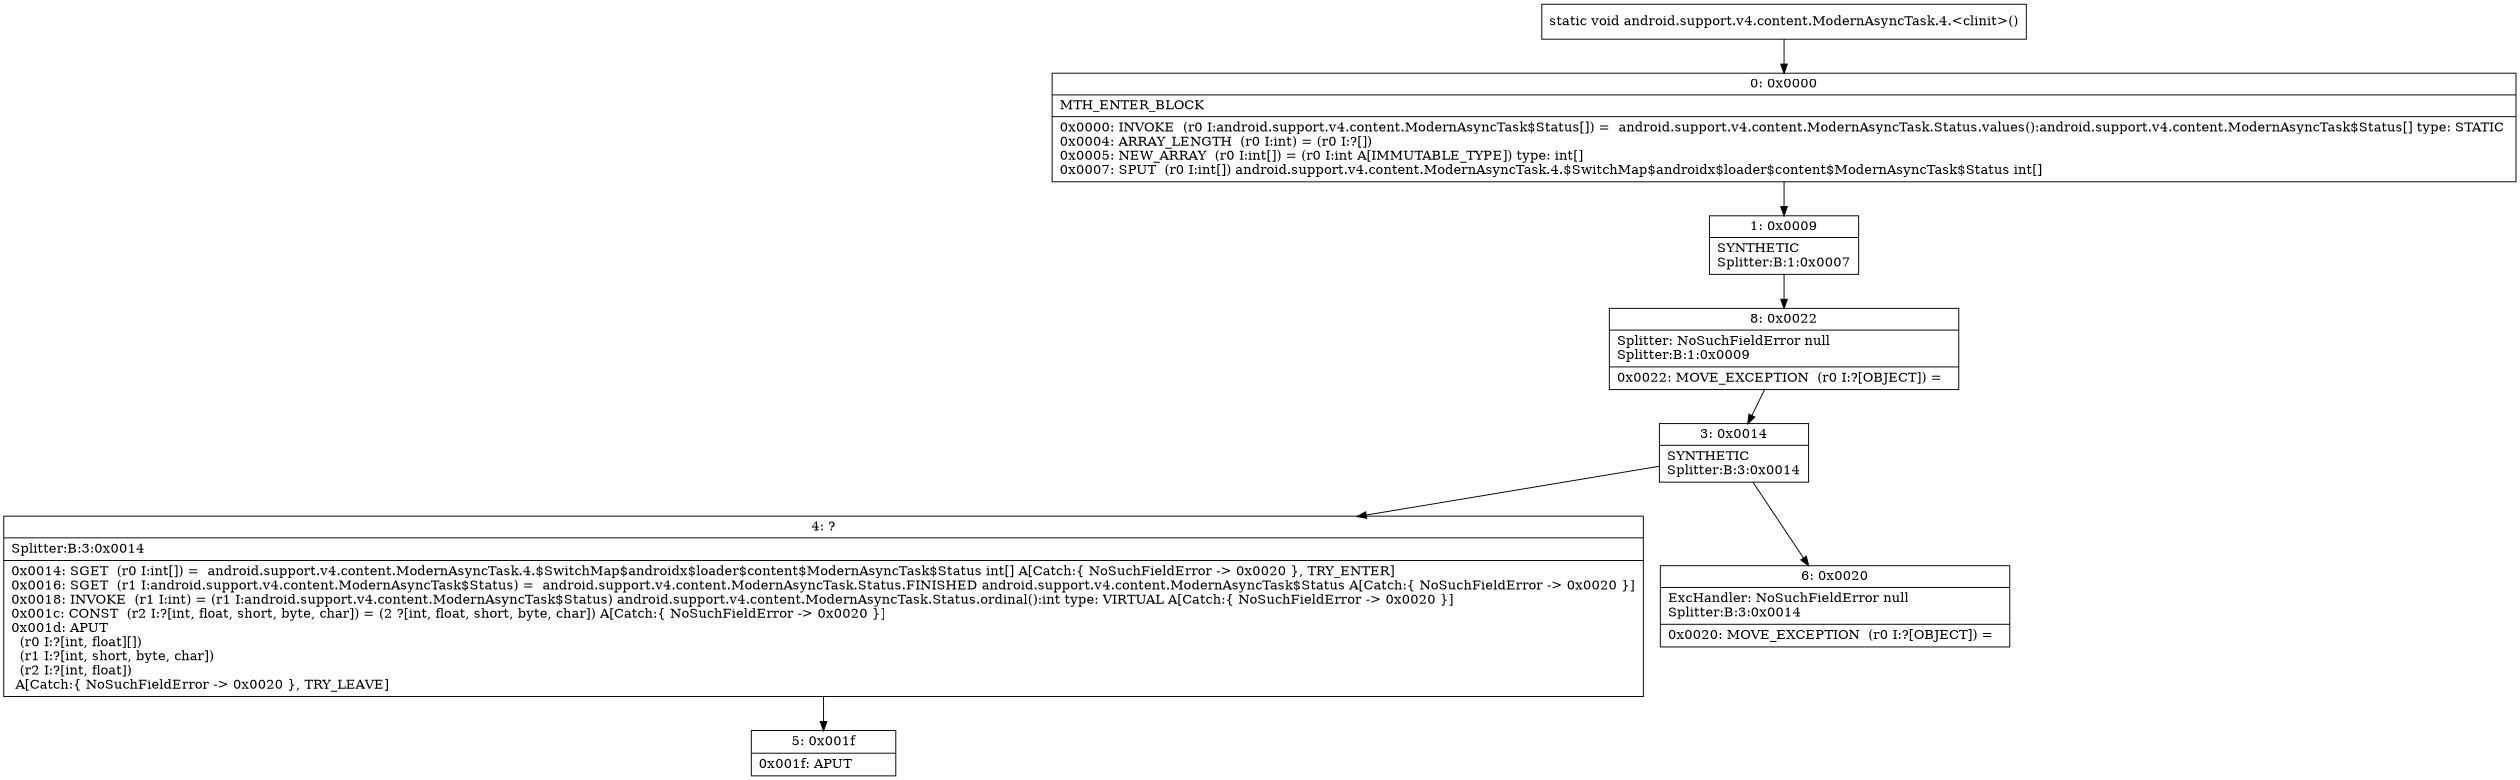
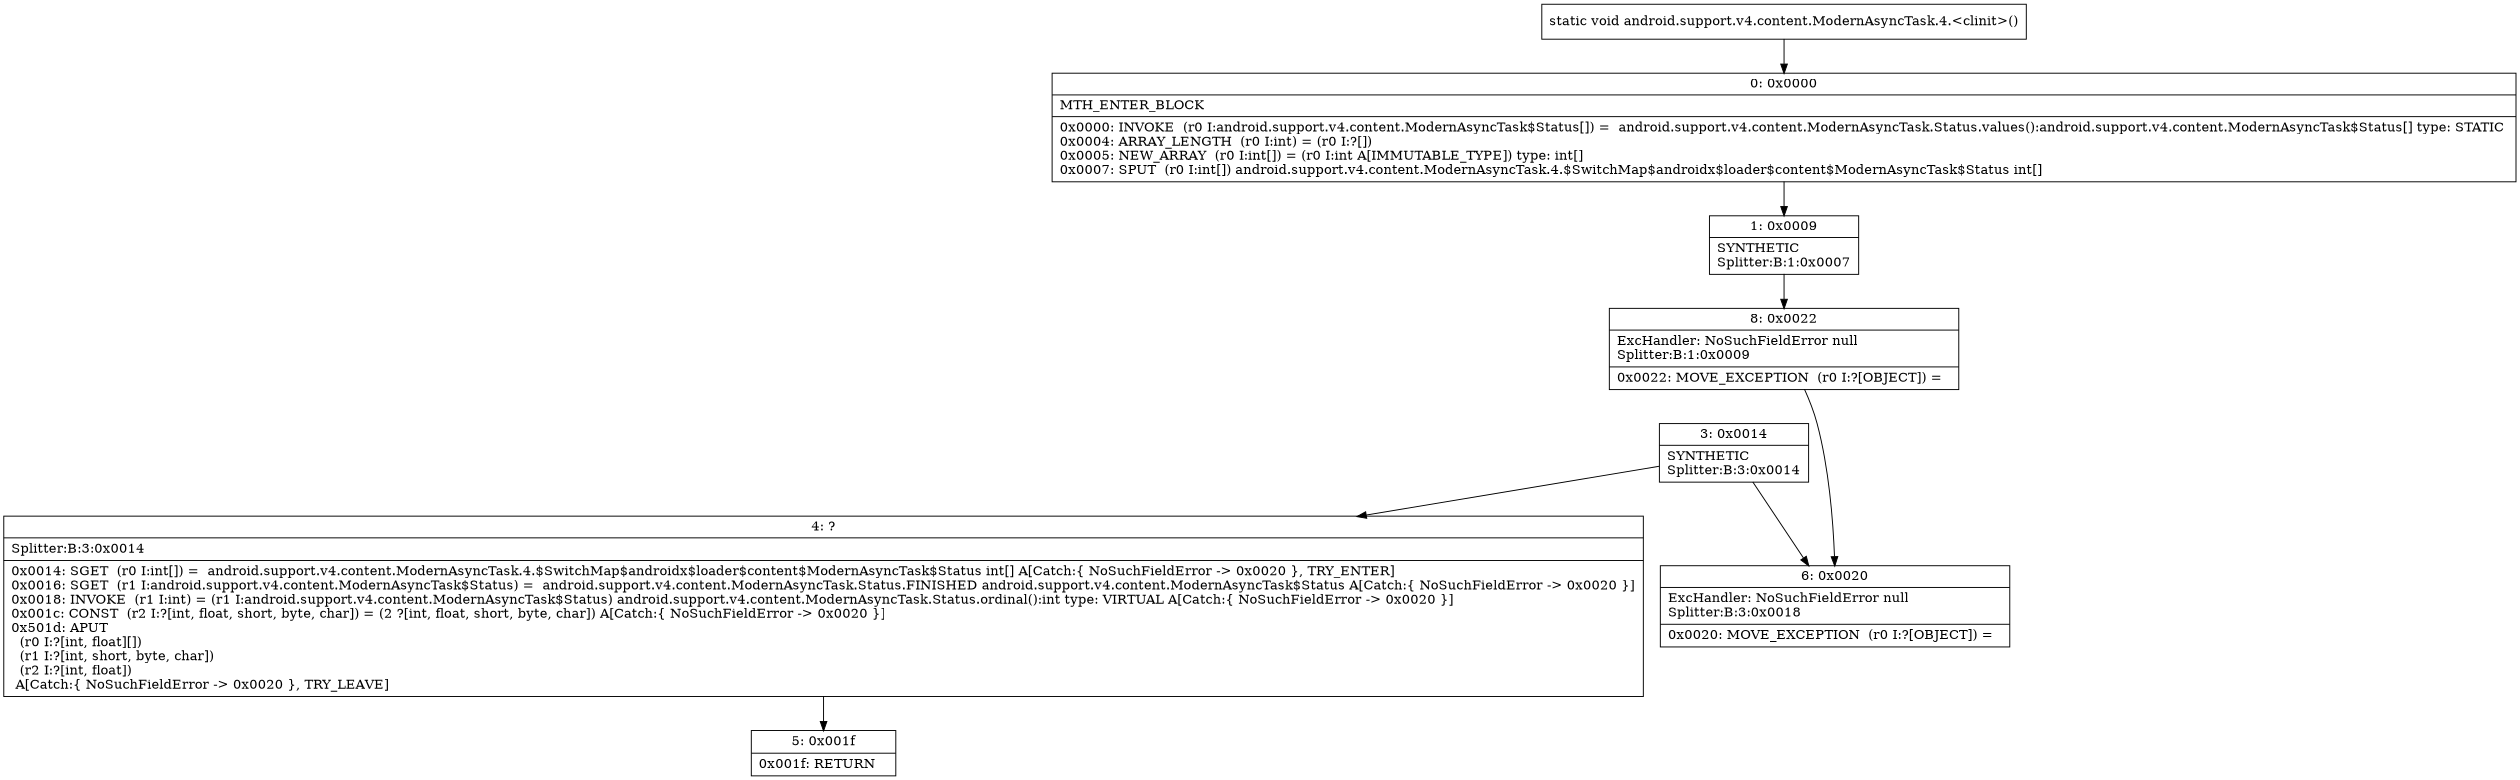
node "8: 0x0022": text "Splitter: NoSuchFieldError null" -> "ExcHandler: NoSuchFieldError null"
edge "8: 0x0022" -> "3: 0x0014": now "8: 0x0022" -> "6: 0x0020"
node "6: 0x0020": text "Splitter:B:3:0x0014" -> "Splitter:B:3:0x0018"
node "4: ?": text "0x001d: APUT" -> "0x501d: APUT"
node "5: 0x001f": text "0x001f: APUT" -> "0x001f: RETURN"
